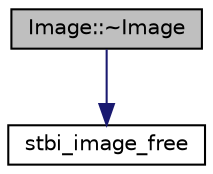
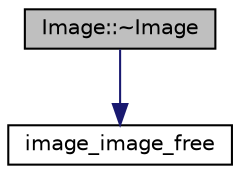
node "stbi_image_free": label "stbi_image_free" -> "image_image_free"
